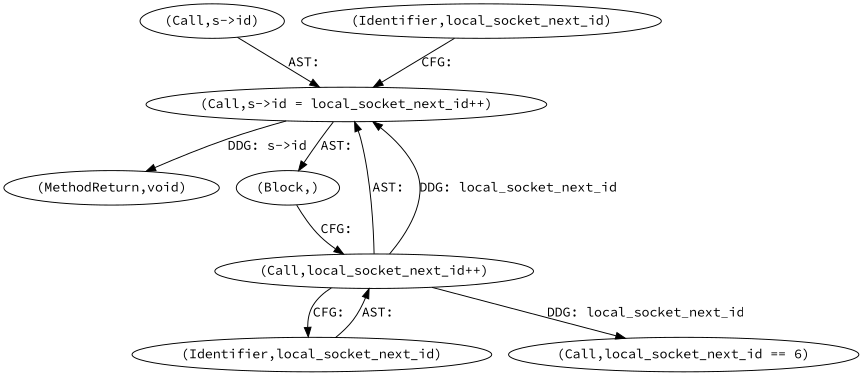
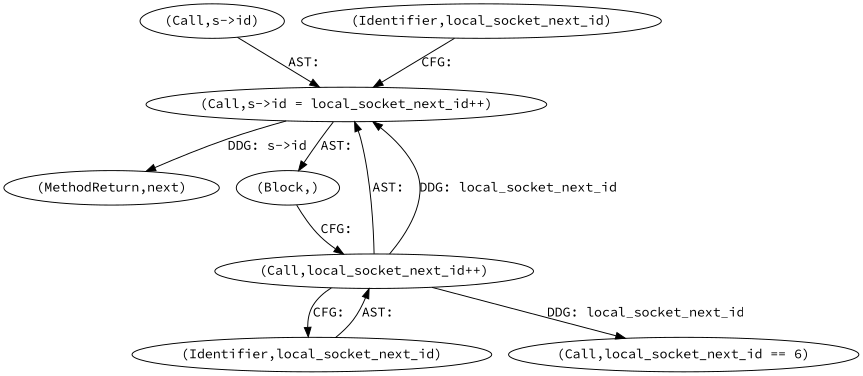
node "(MethodReturn,void)": label "(MethodReturn,void)" -> "(MethodReturn,next)"
